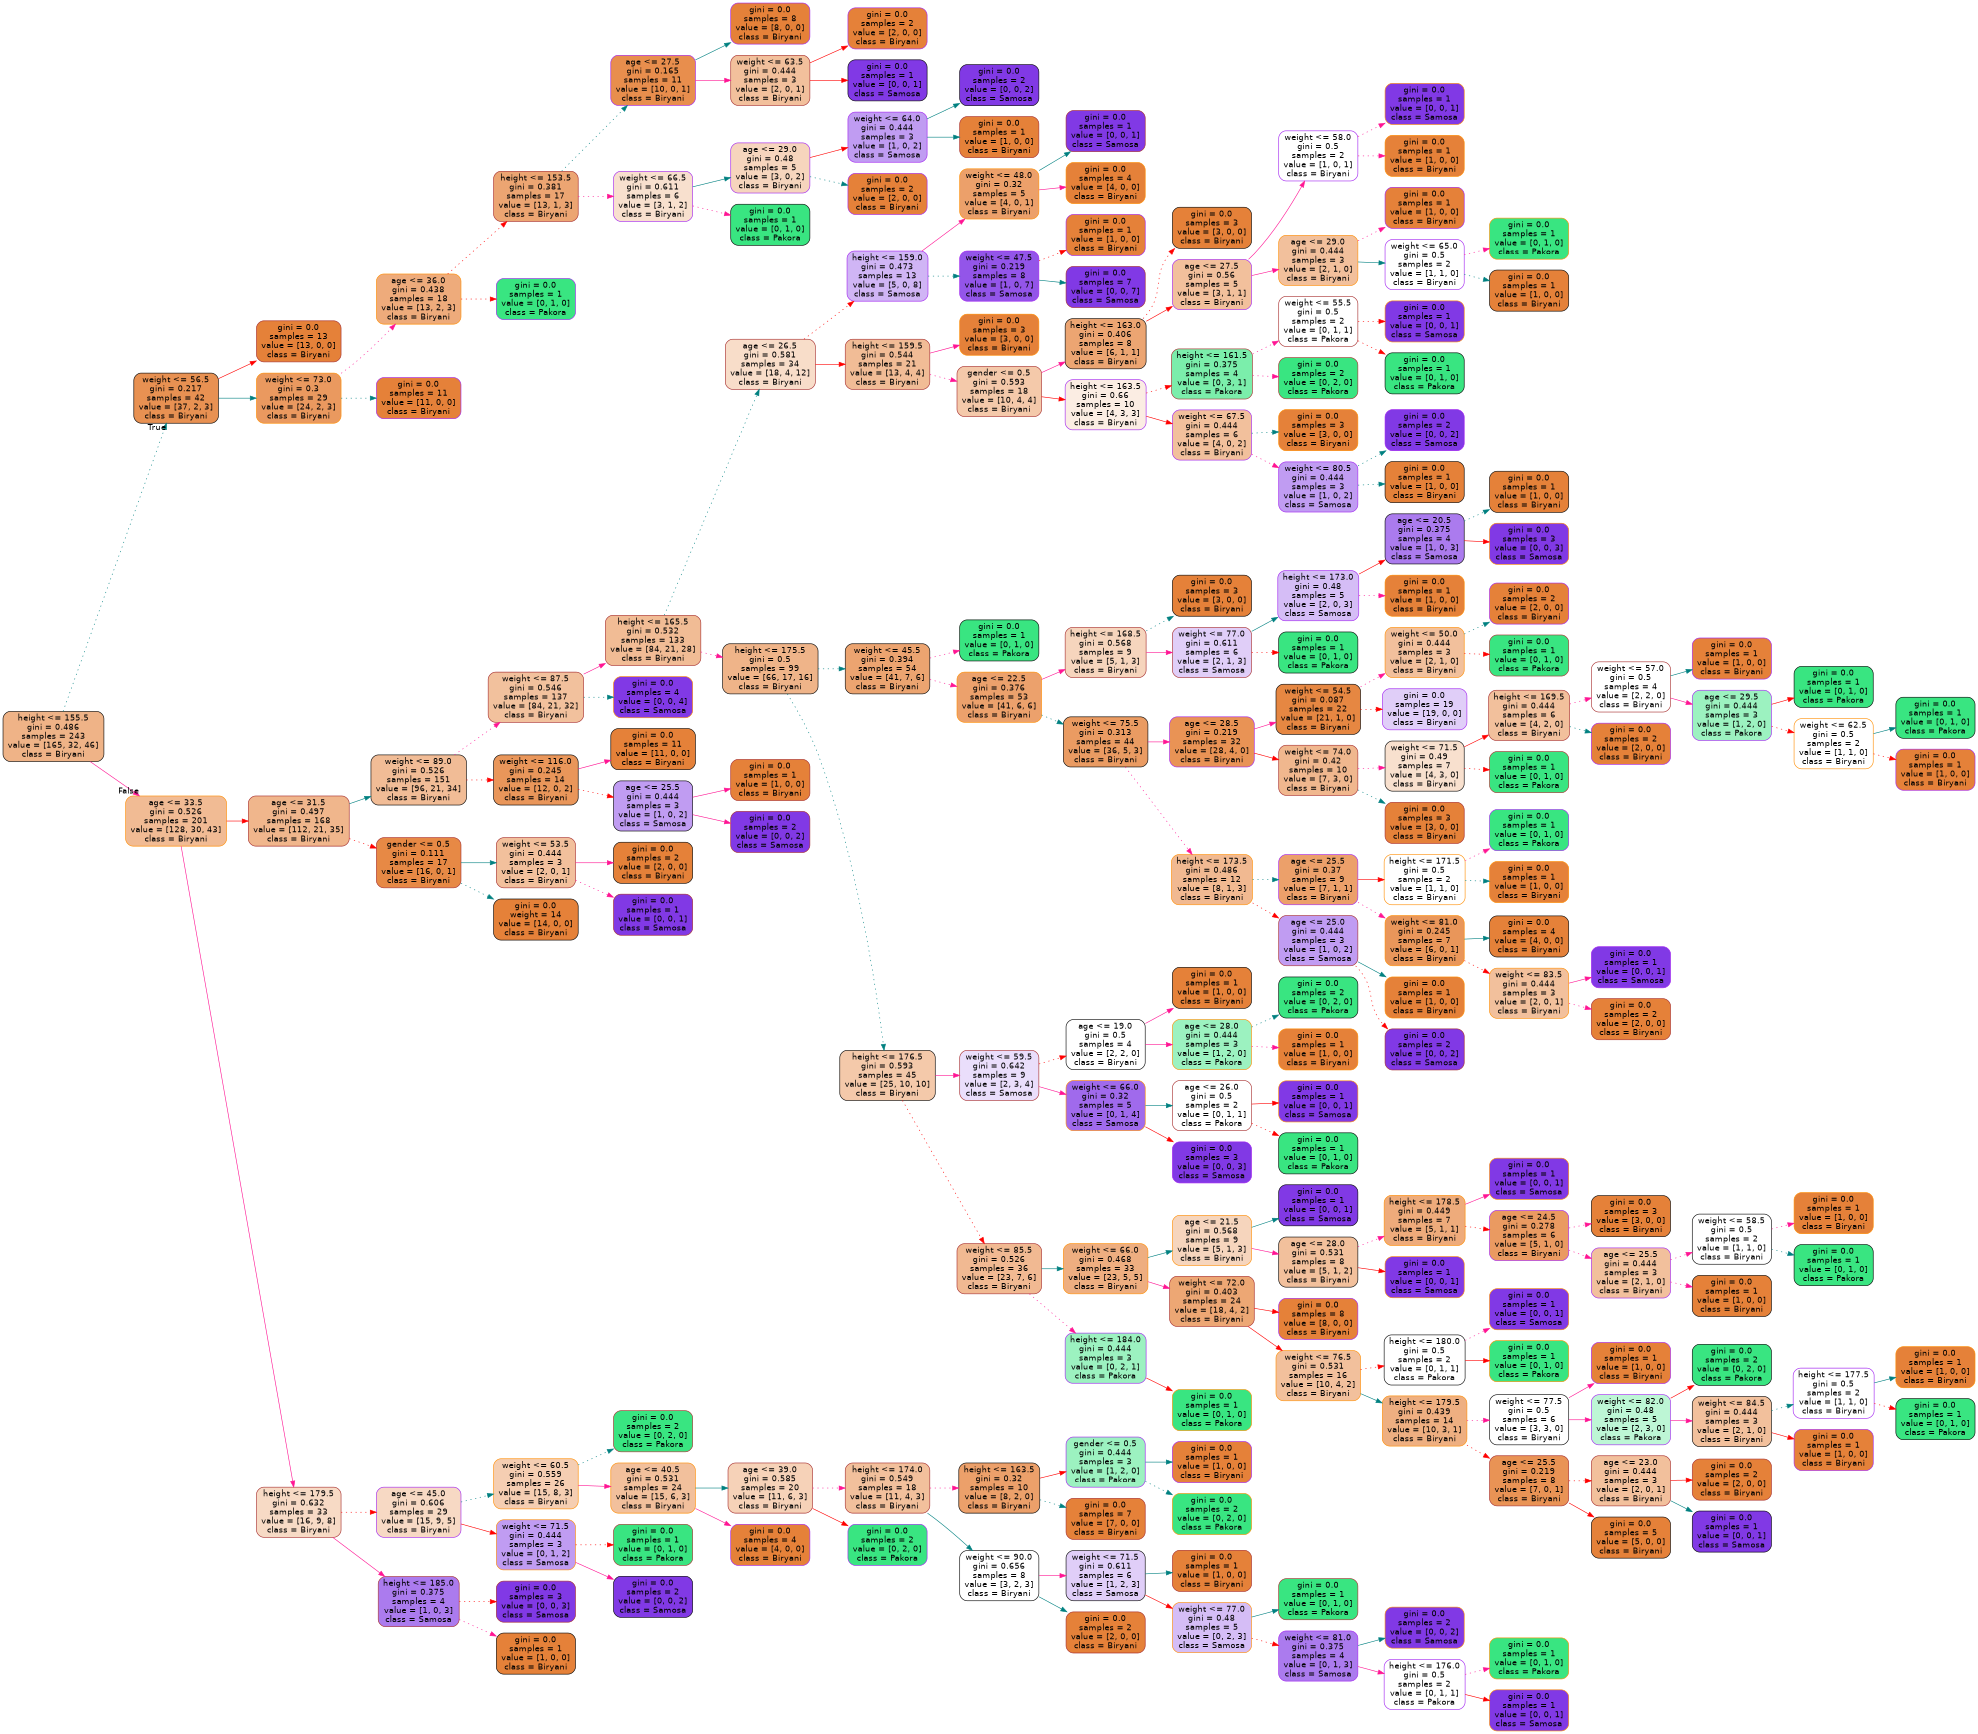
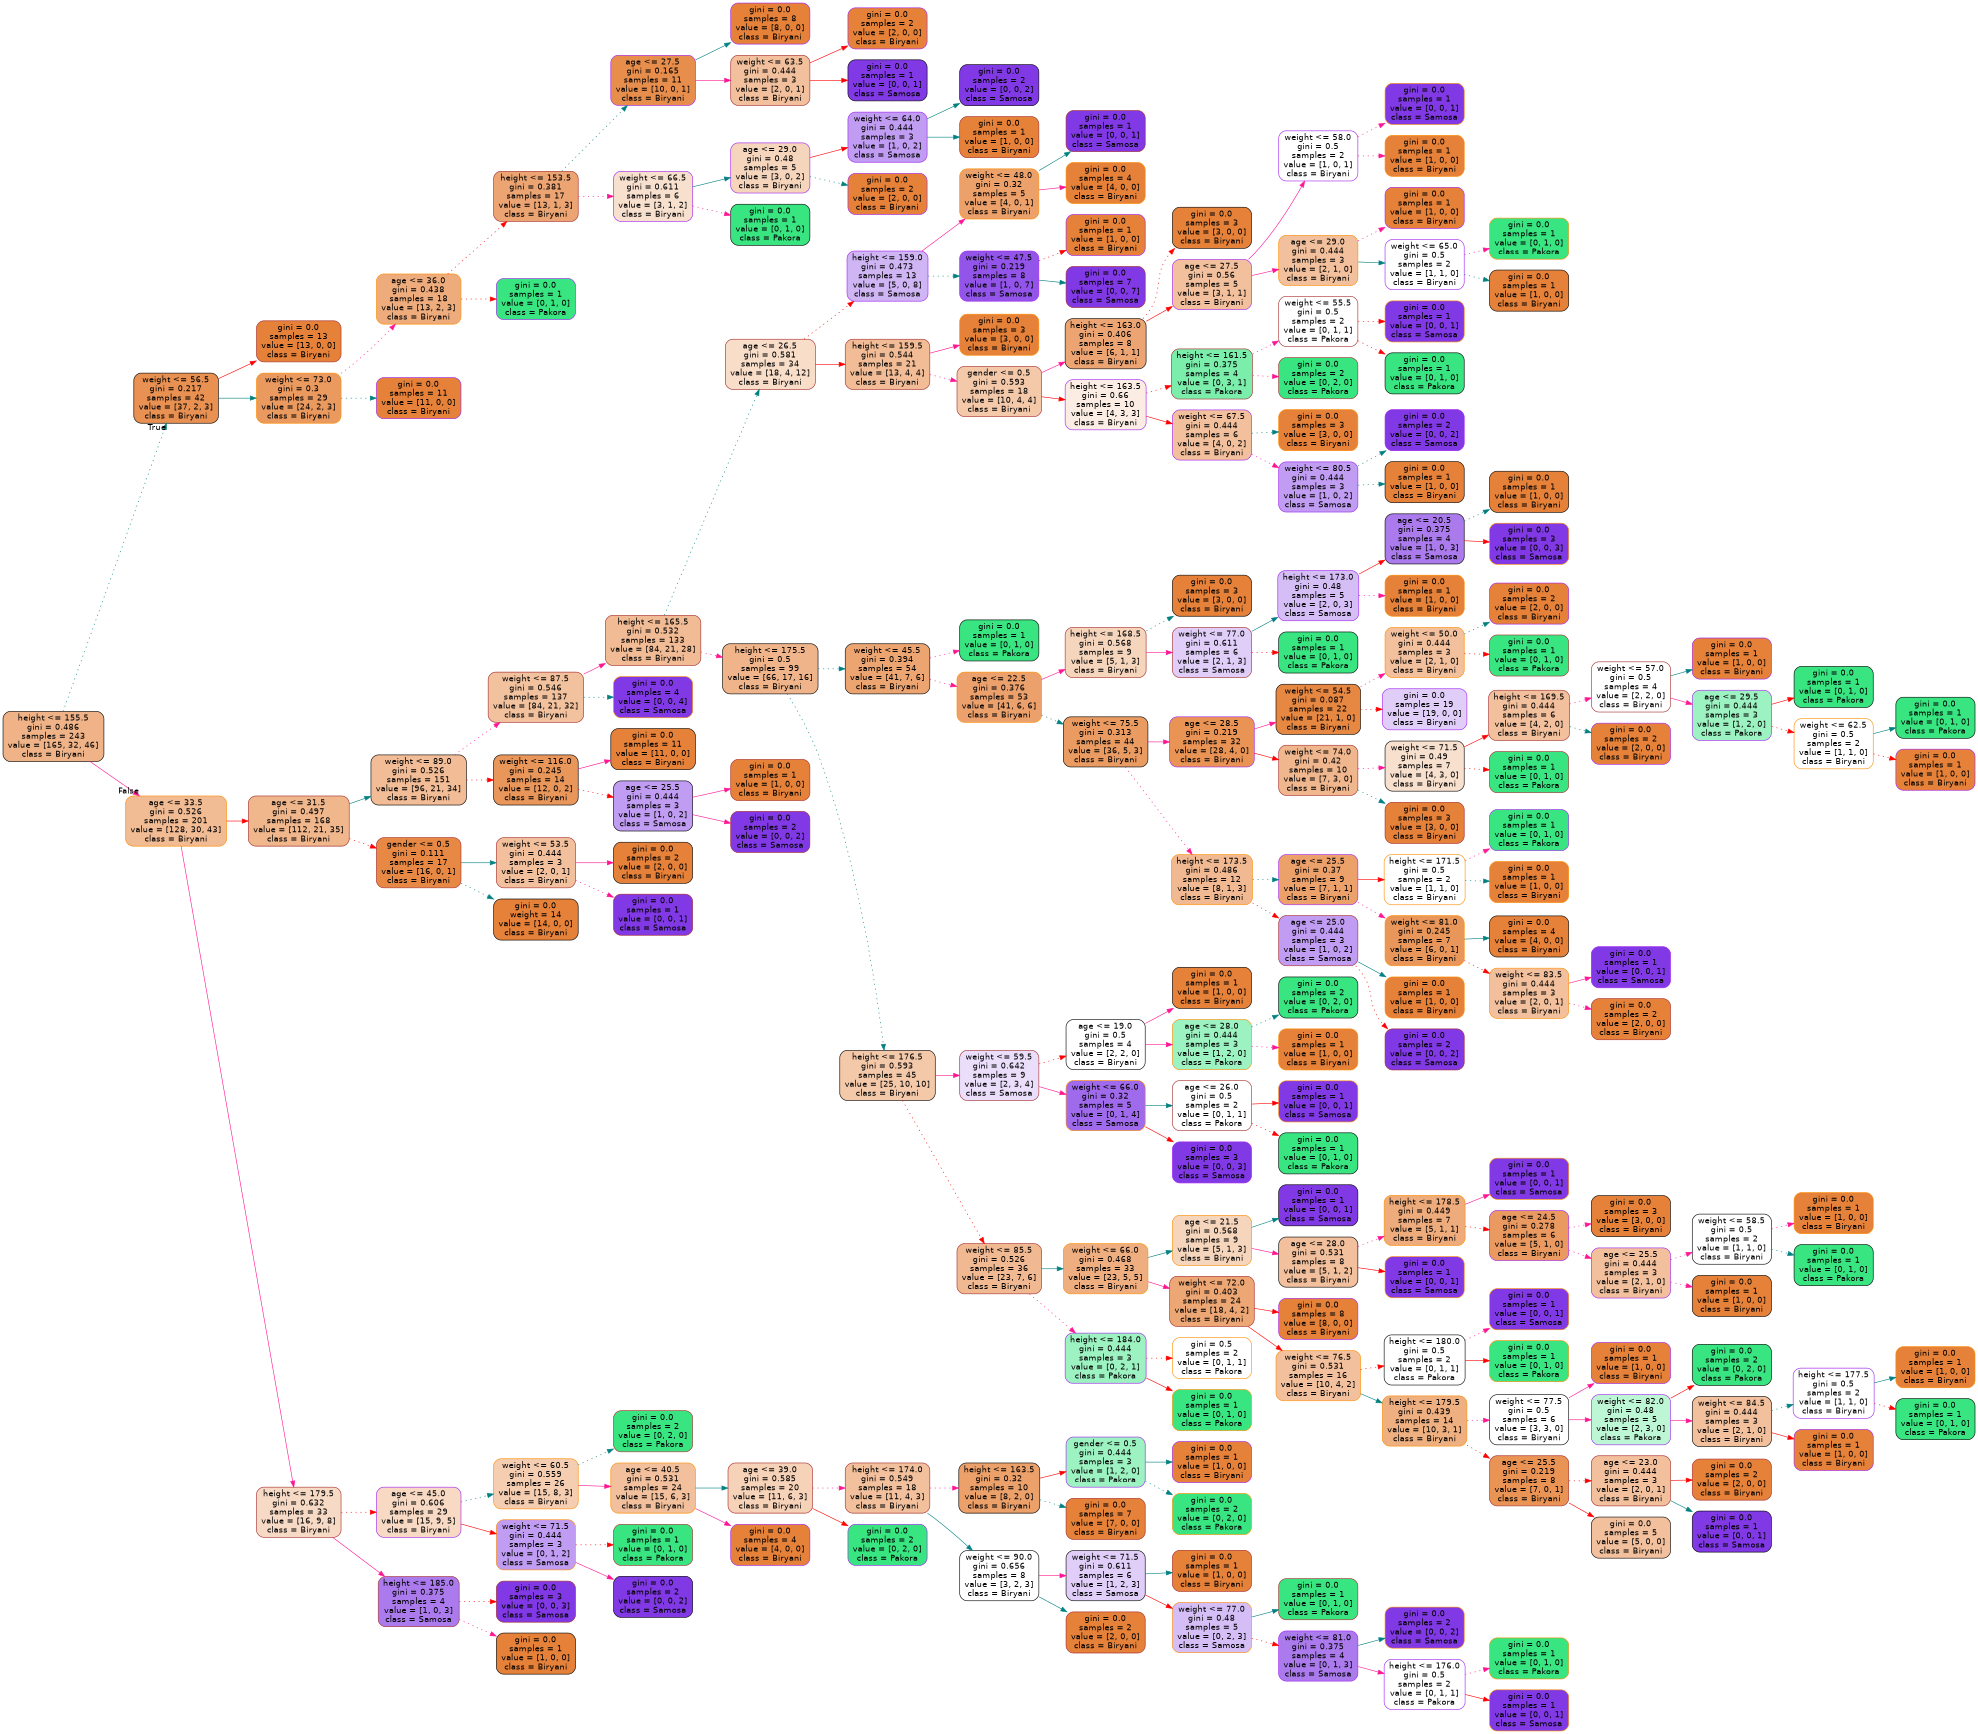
node "gini = 0.5 samples = 2 value = [0, 1, 1] class = Pakora": added
node "gini = 0.0 samples = 5 value = [5, 0, 0] class = Biryani": fillcolor #e58139 -> #f2c09c
